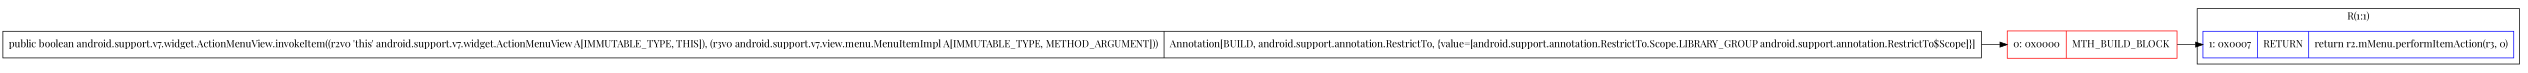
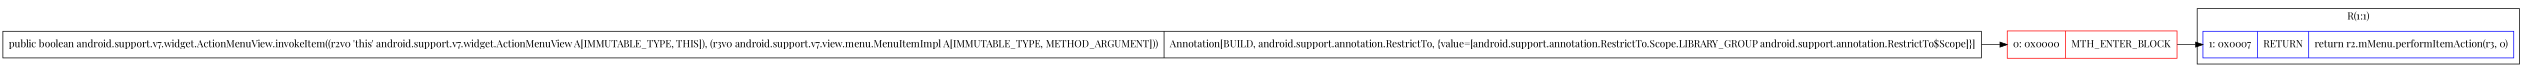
node "0: 0x0000": text "MTH_BUILD_BLOCK" -> "MTH_ENTER_BLOCK"
